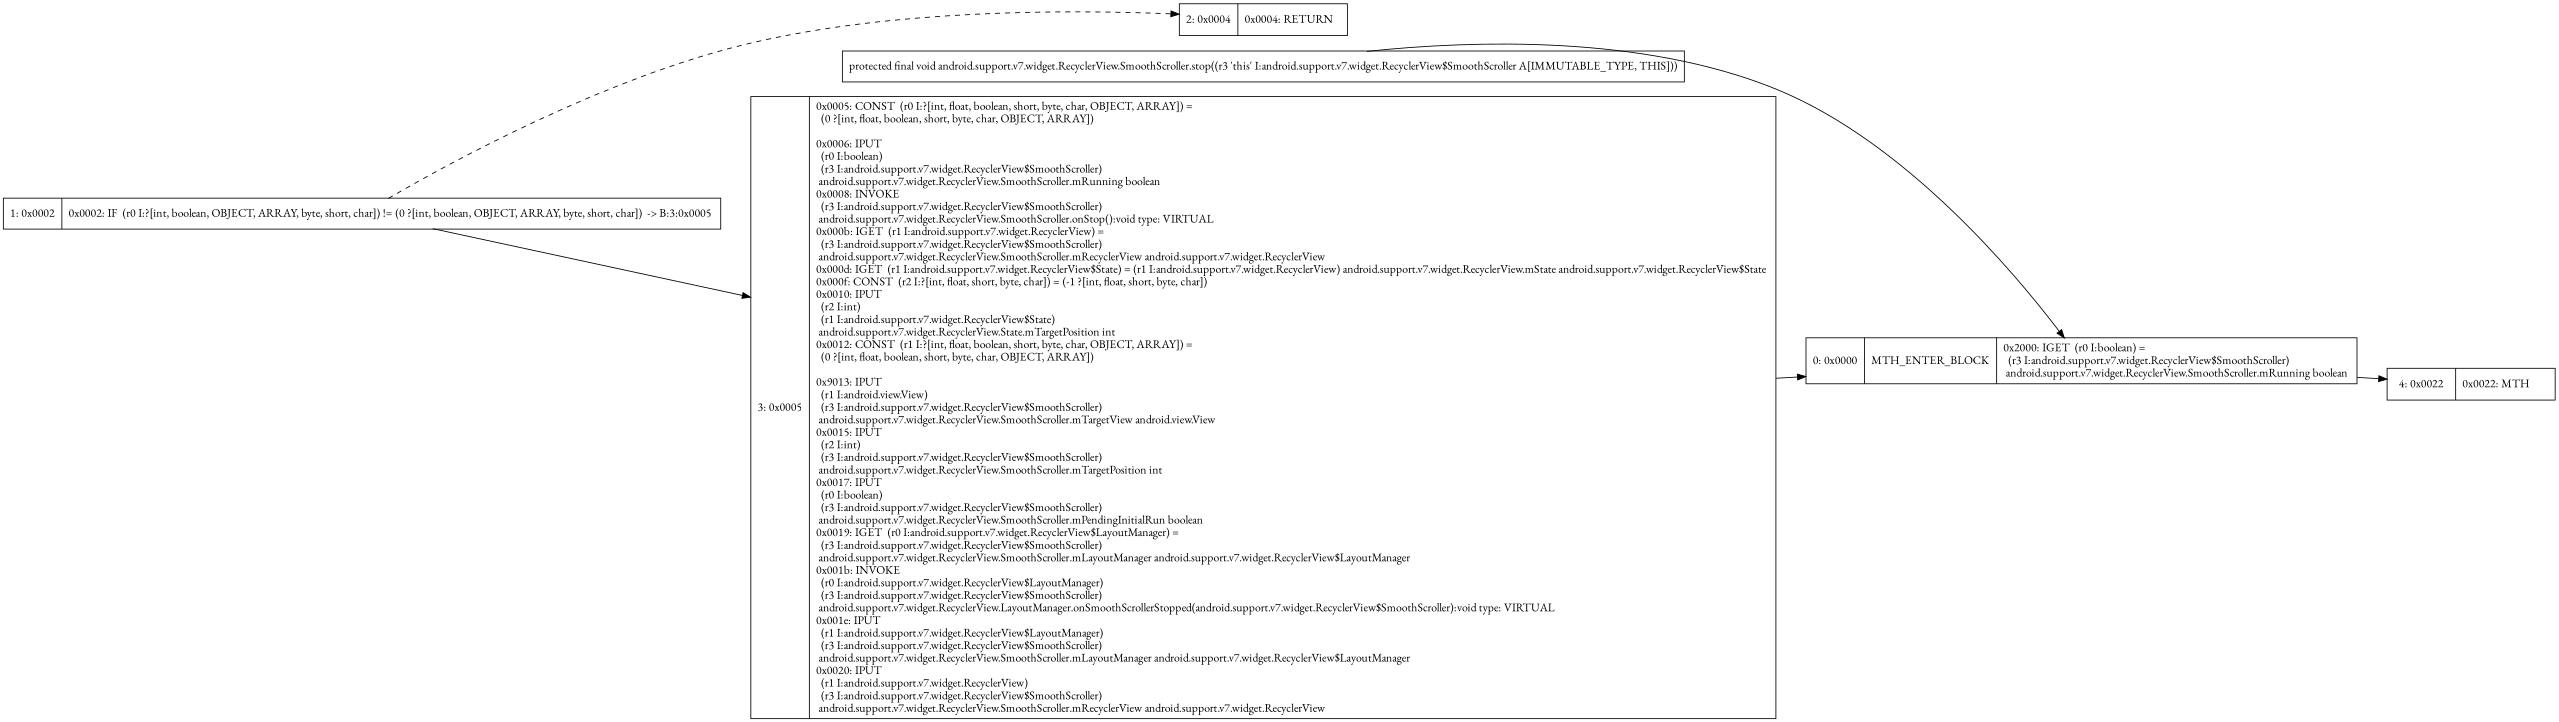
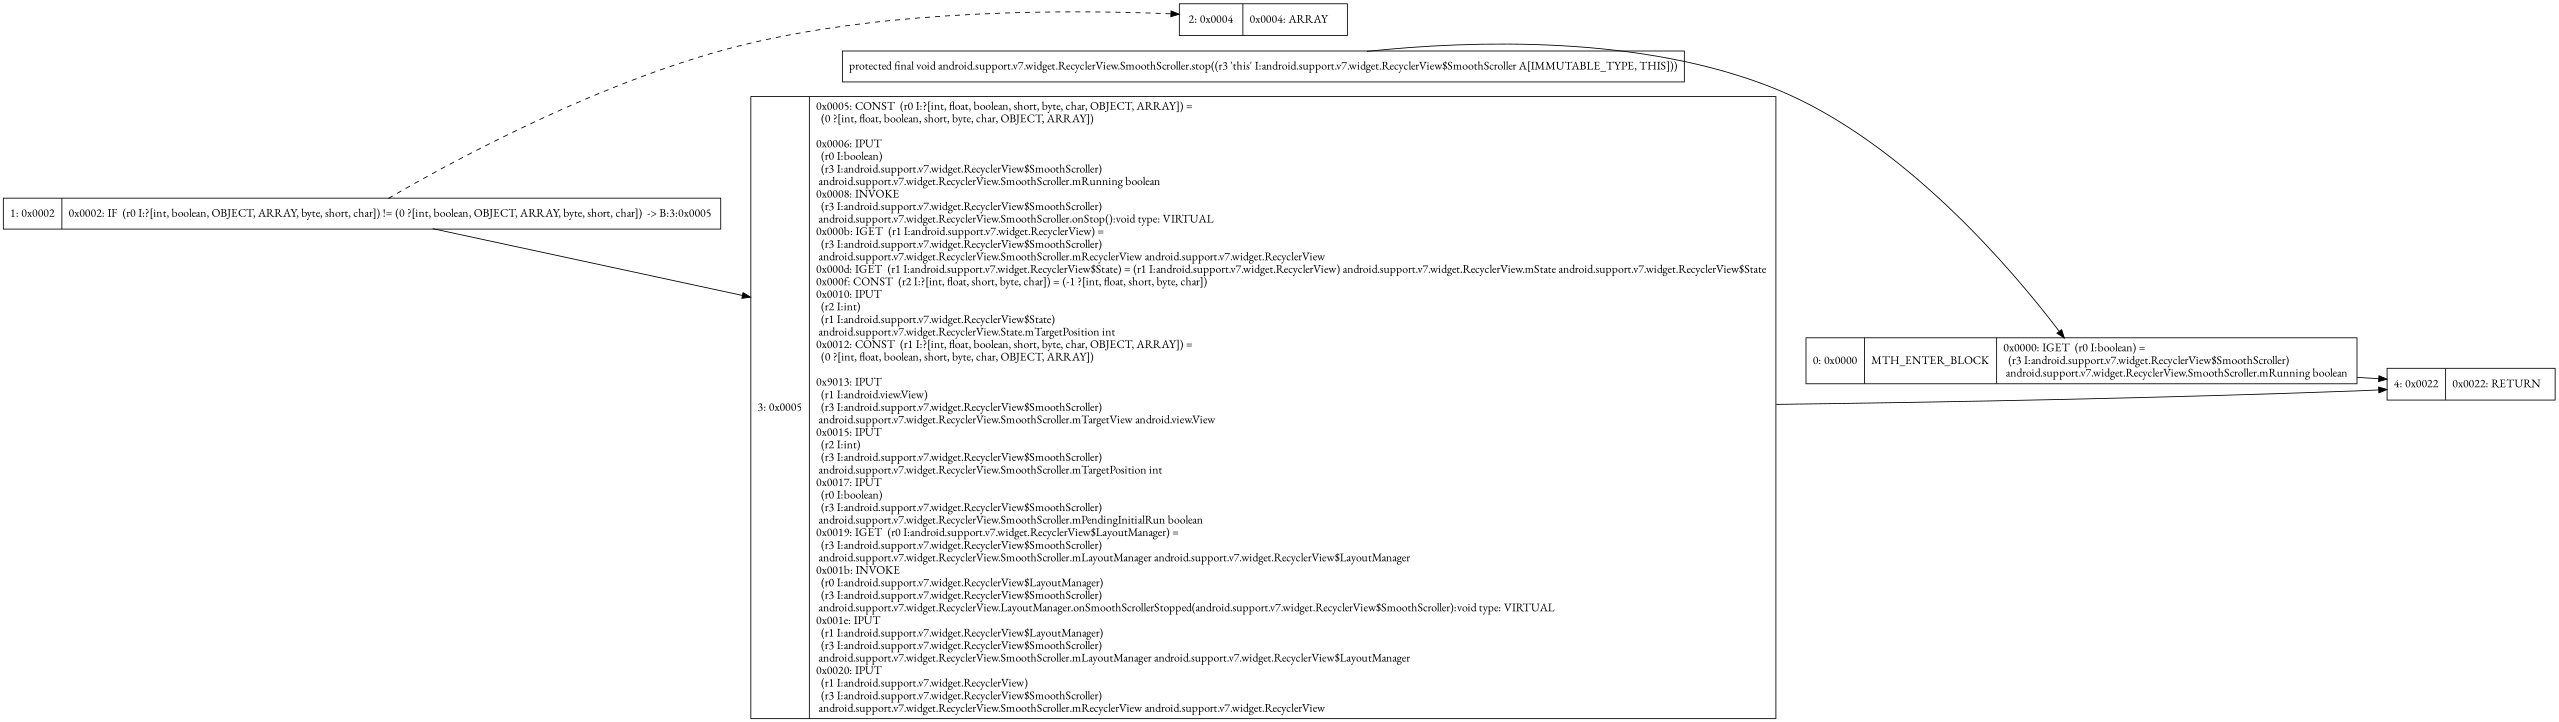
node "2: 0x0004": text "0x0004: RETURN" -> "0x0004: ARRAY"
node "0: 0x0000": text "0x2000: IGET  (r0 I:boolean) =" -> "0x0000: IGET  (r0 I:boolean) ="
edge "3: 0x0005" -> "0: 0x0000": now "3: 0x0005" -> "4: 0x0022"
node "4: 0x0022": text "0x0022: MTH" -> "0x0022: RETURN"
